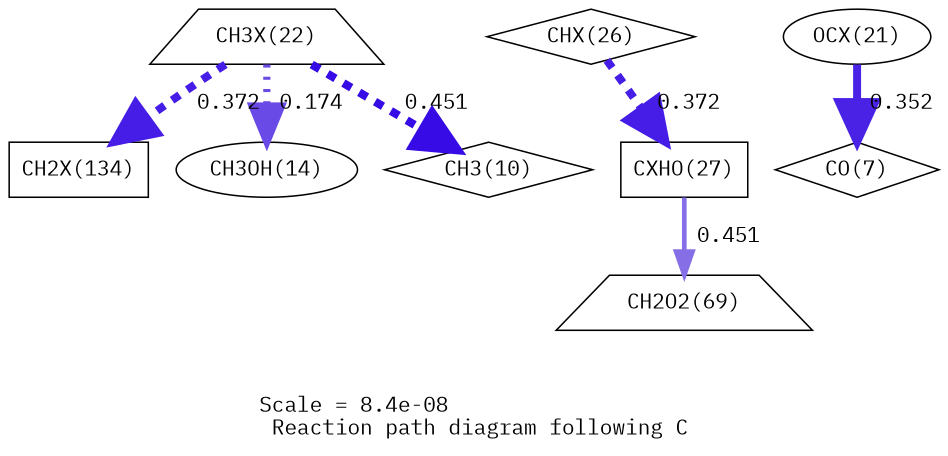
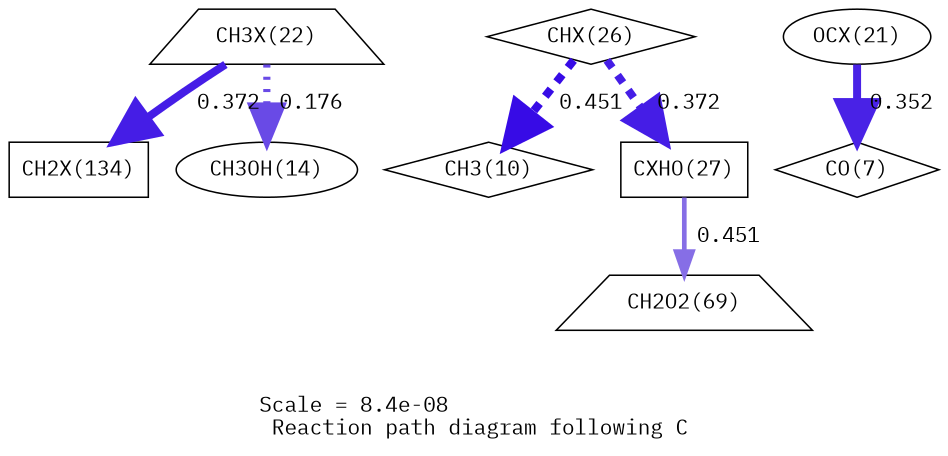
edge "CH3X(22)" -> "CH2X(134)": style dashed -> bold
edge "CH3X(22)" -> "CH3(10)": now "CHX(26)" -> "CH3(10)"
edge "CH3X(22)" -> "CH3OH(14)": label " 0.174" -> " 0.176"
